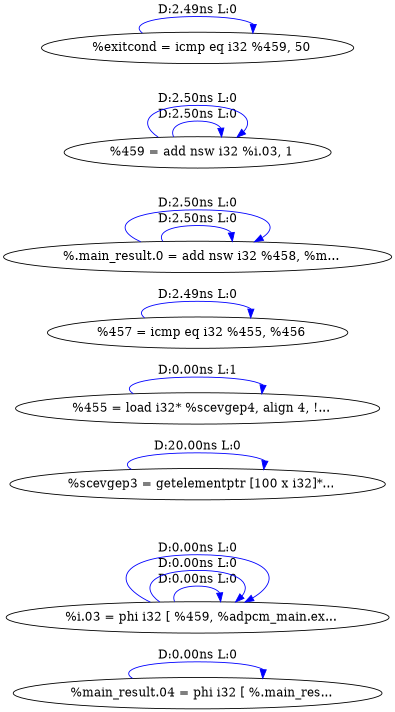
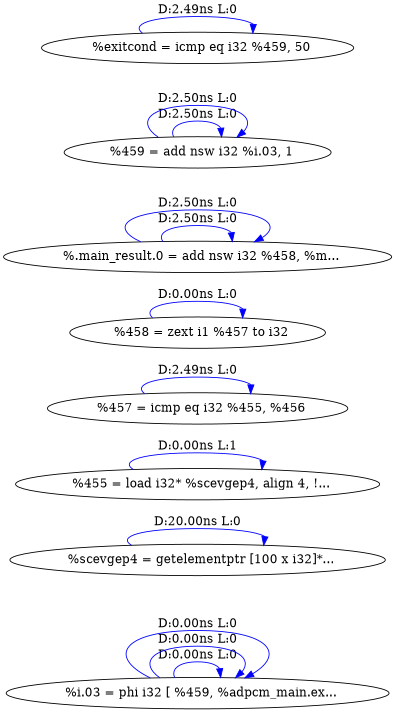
node "%458 = zext i1 %457 to i32": added
node "%scevgep3 = getelementptr [100 x i32]*...": removed
node "%scevgep4 = getelementptr [100 x i32]*...": added
node "%main_result.04 = phi i32 [ %.main_res...": removed
